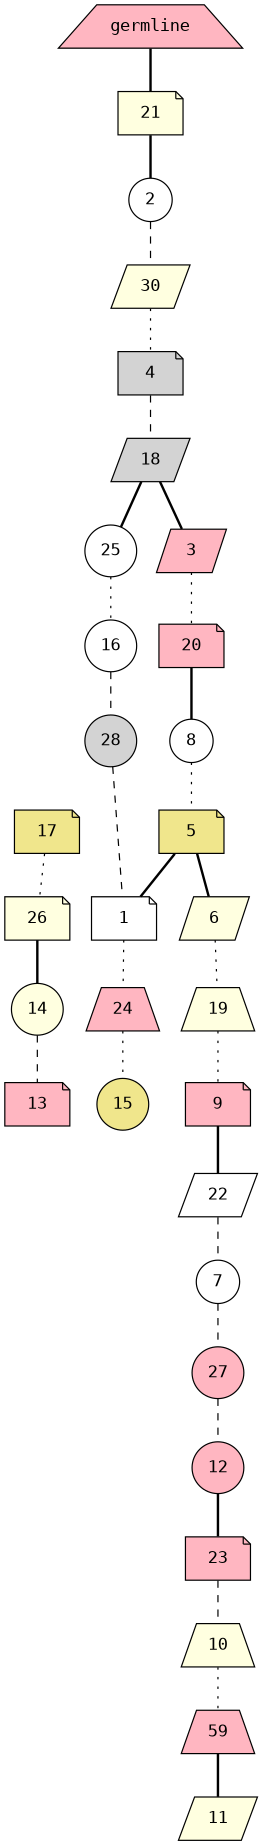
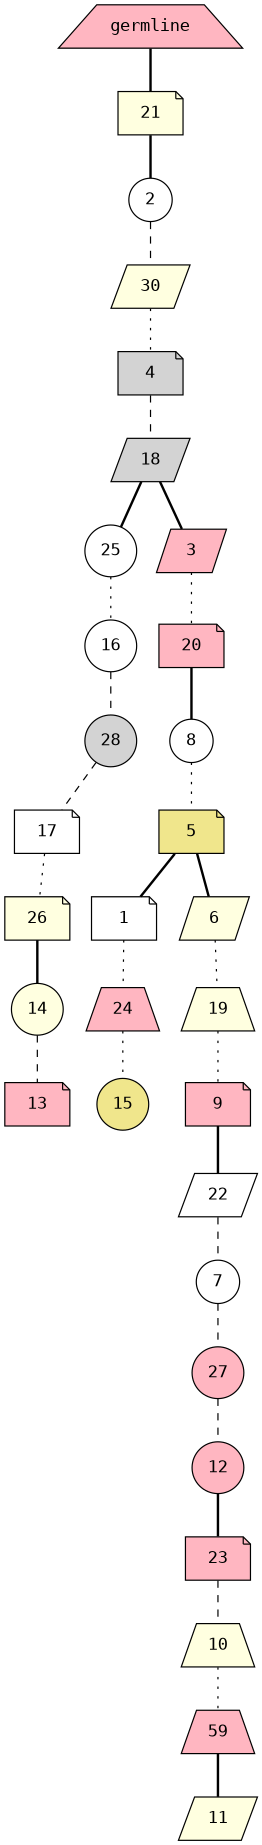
node "17": fillcolor khaki -> white
edge "28" -- "1": now "28" -- "17"
